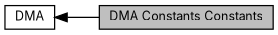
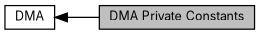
node "DMA Constants Constants": label "DMA Constants Constants" -> "DMA Private Constants"
